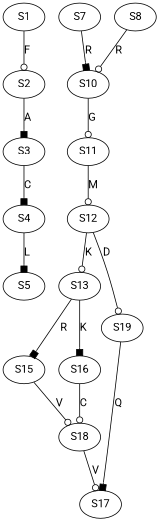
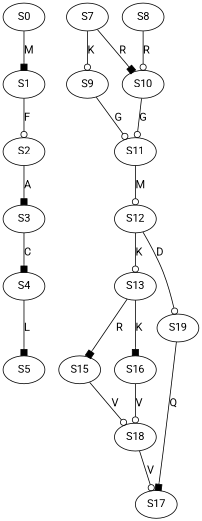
node "S0": added
node "S9": added
edge "S16" -> "S18": label "C" -> "V"
